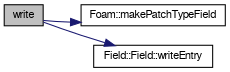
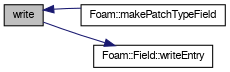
edge "write" -> "Foam::makePatchTypeField": reversed
node "Field::Field::writeEntry": label "Field::Field::writeEntry" -> "Foam::Field::writeEntry"
